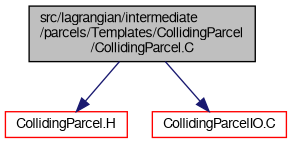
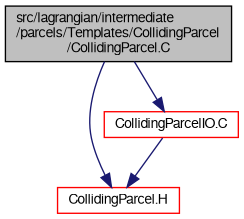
edge "CollidingParcelIO.C" -> "CollidingParcel.H": added
